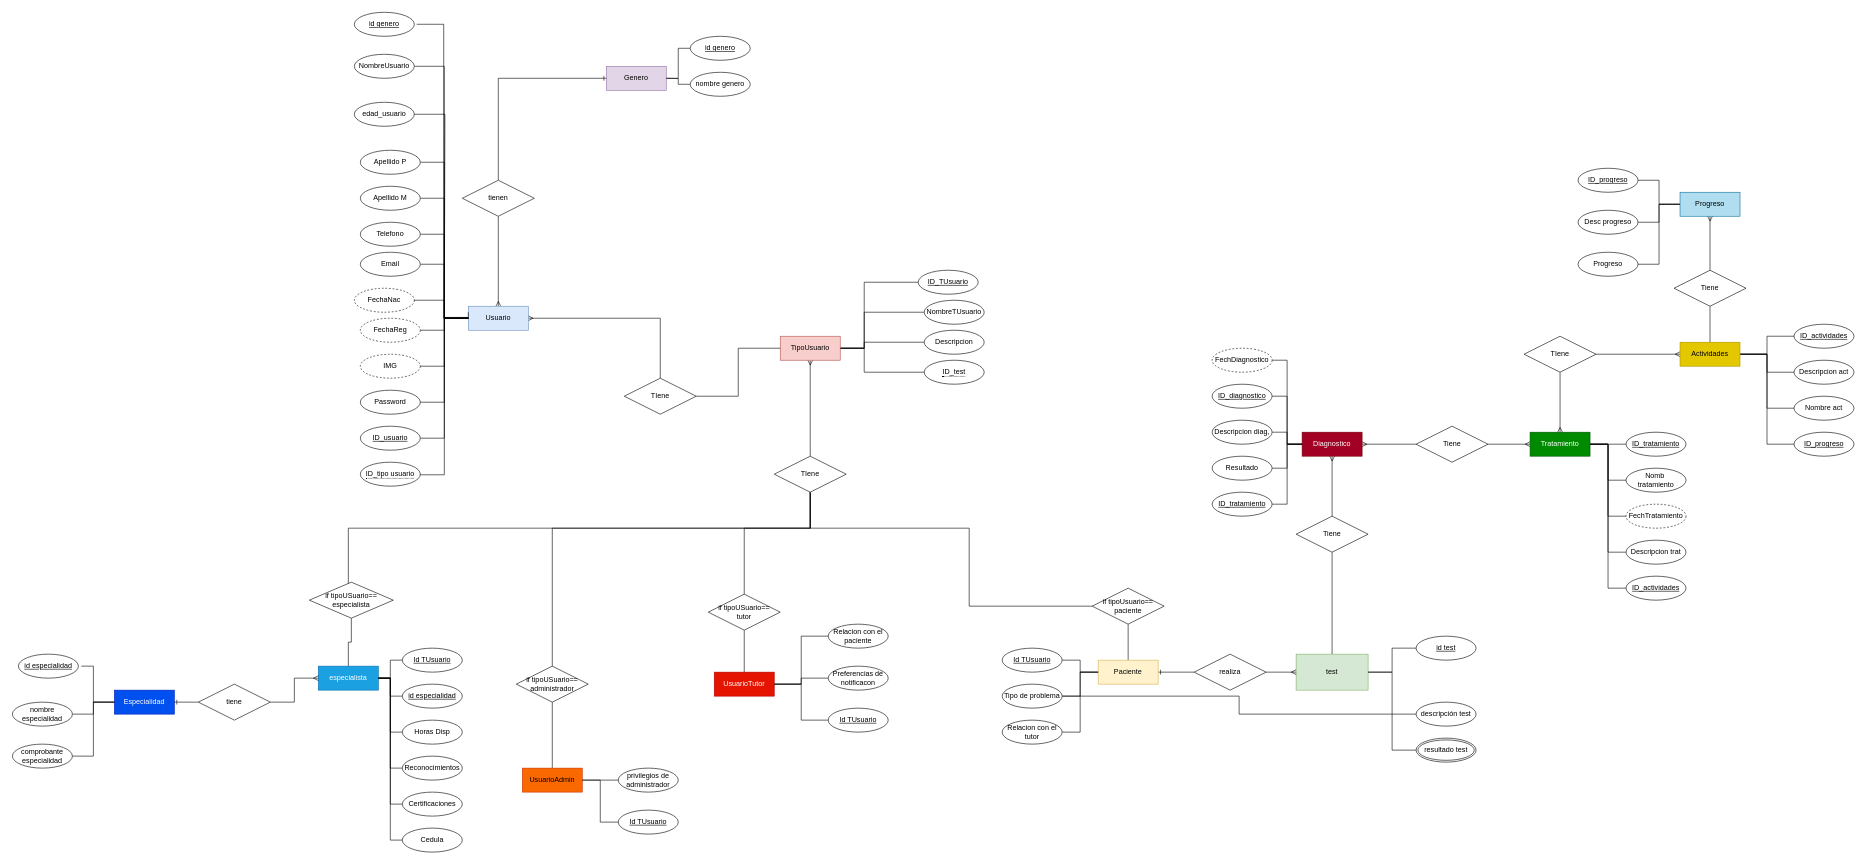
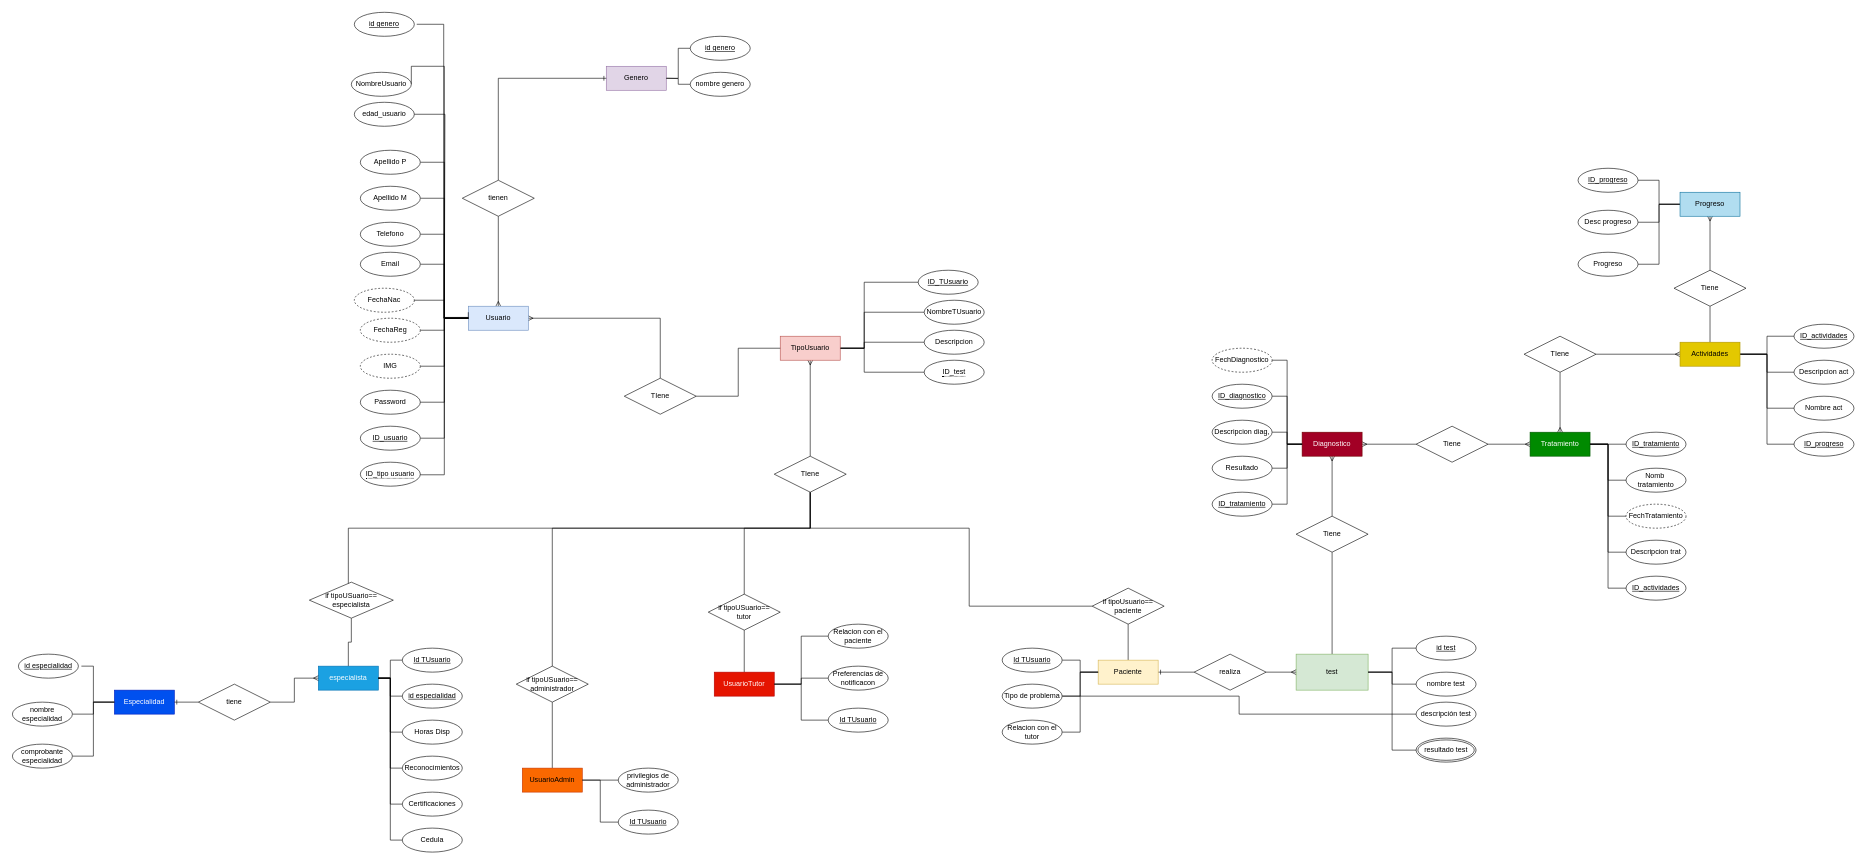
node "NombreUsuario": moved (384, 66) -> (381, 84)
edge "test" -- "nombre test": added
node "nombre test": added
